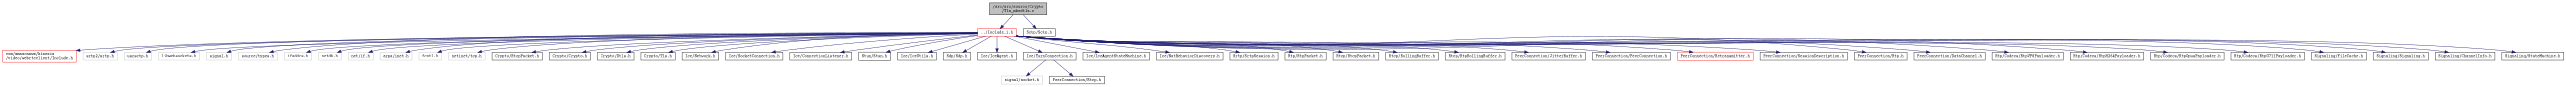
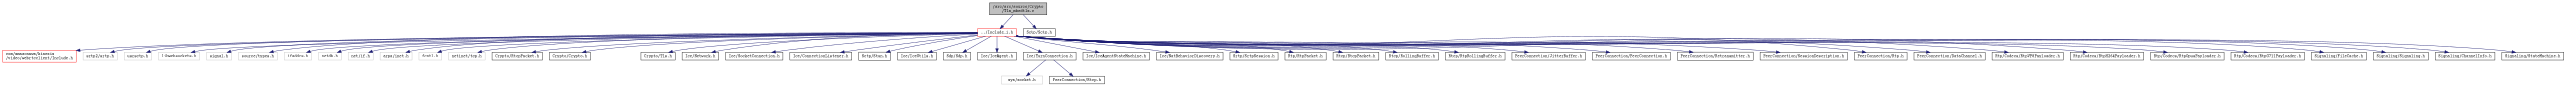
node "Crypto/Dtls.h": removed
node "Stun/Stun.h": label "Stun/Stun.h" -> "Sctp/Stun.h"
node "PeerConnection/Retransmitter.h": color red -> black
node "signal/socket.h": label "signal/socket.h" -> "sys/socket.h"
